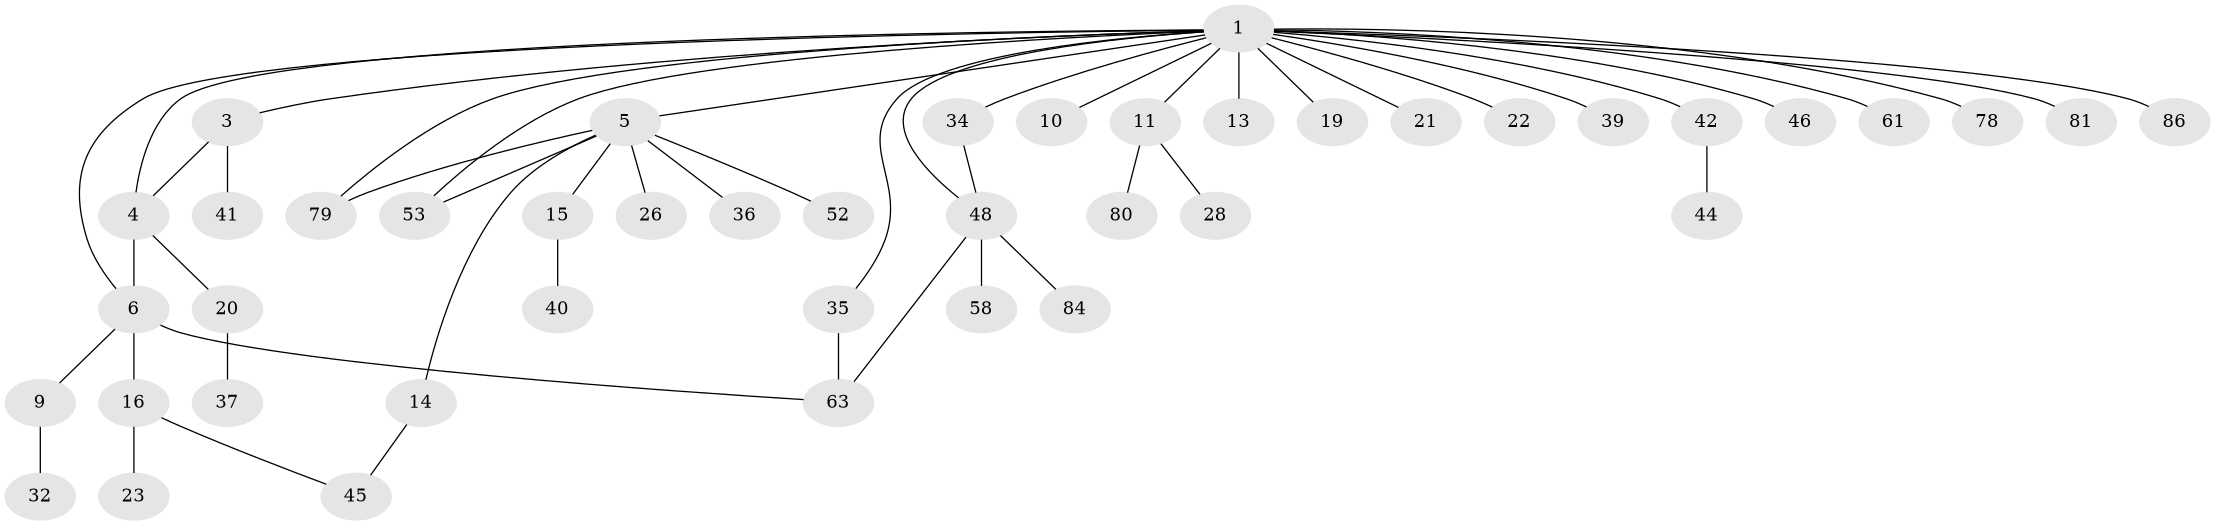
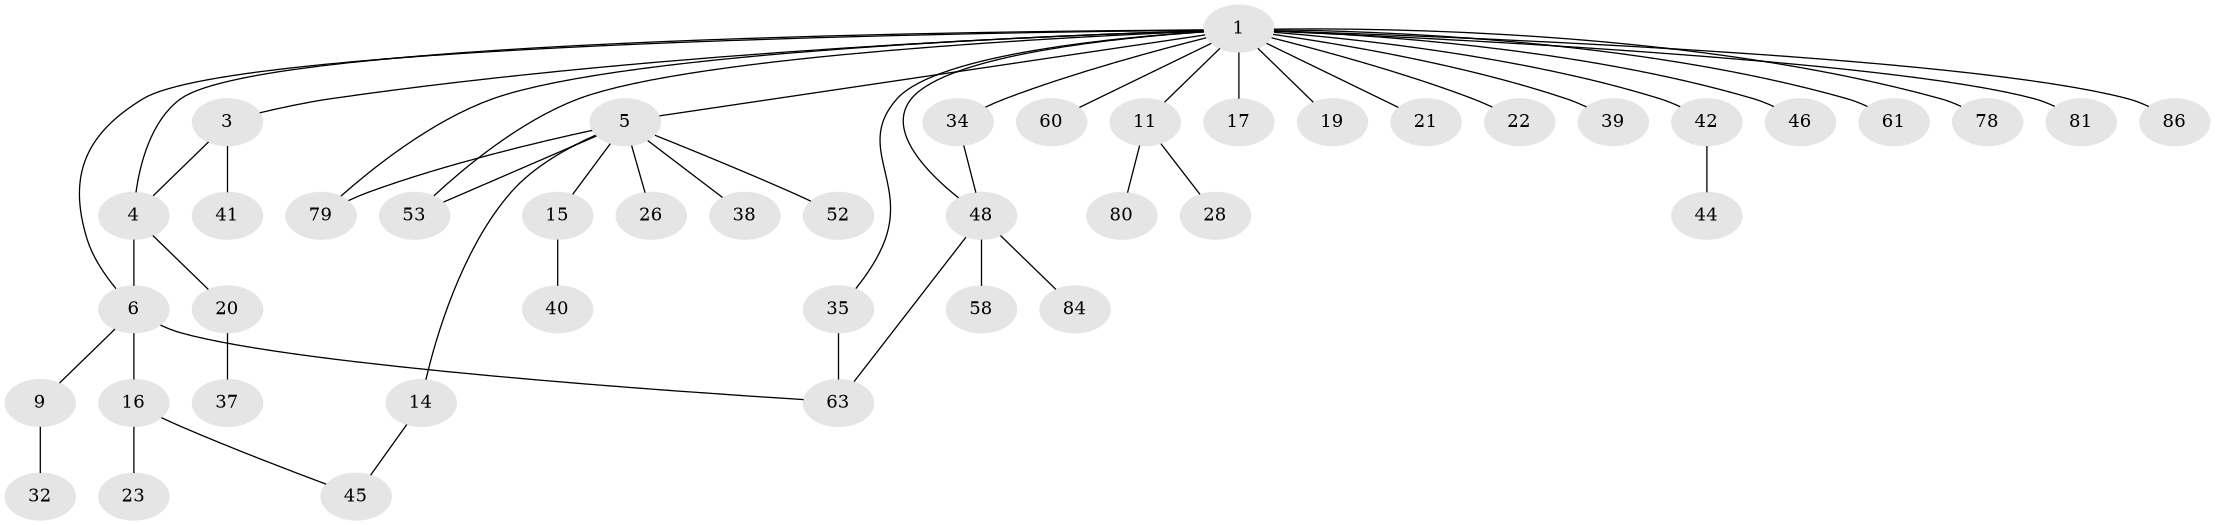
node "10": label "10" -> "60"
node "13": label "13" -> "17"
node "36": label "36" -> "38"
